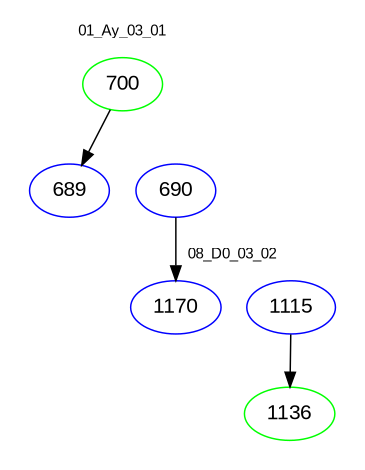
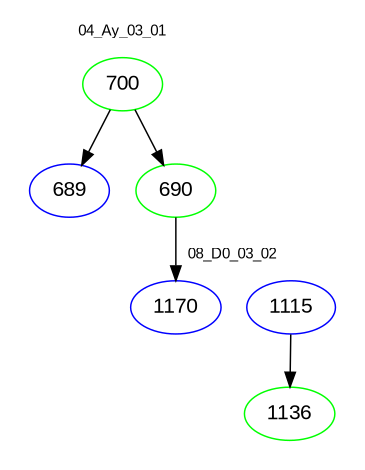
cluster "01_Ay_03_01": label "01_Ay_03_01" -> "04_Ay_03_01"
edge "700" -> "690": added
node "690": color blue -> green
